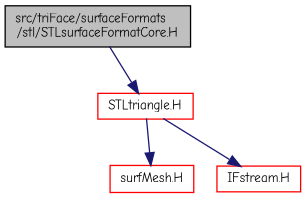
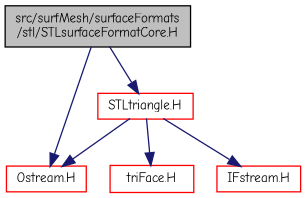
node "src/triFace/surfaceFormats /stl/STLsurfaceFormatCore.H": label "src/triFace/surfaceFormats /stl/STLsurfaceFormatCore.H" -> "src/surfMesh/surfaceFormats /stl/STLsurfaceFormatCore.H"
node "Ostream.H": added
node "surfMesh.H": label "surfMesh.H" -> "triFace.H"
